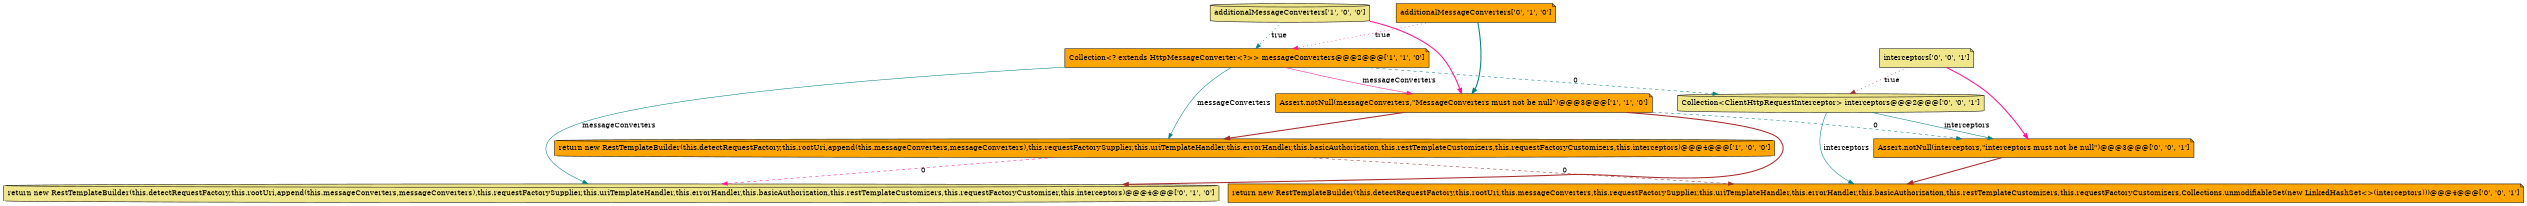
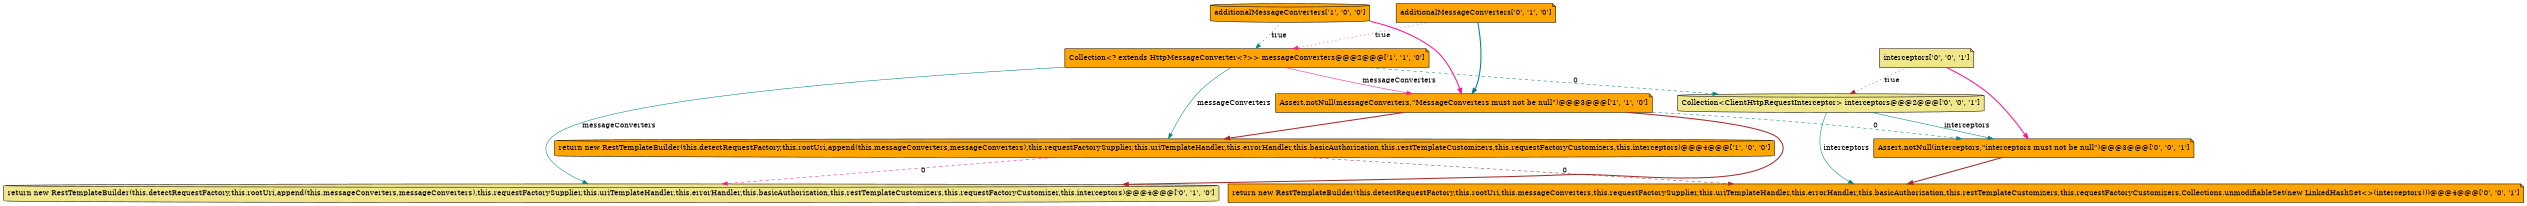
node "additionalMessageConverters['1', '0', '0']": fillcolor khaki -> orange
